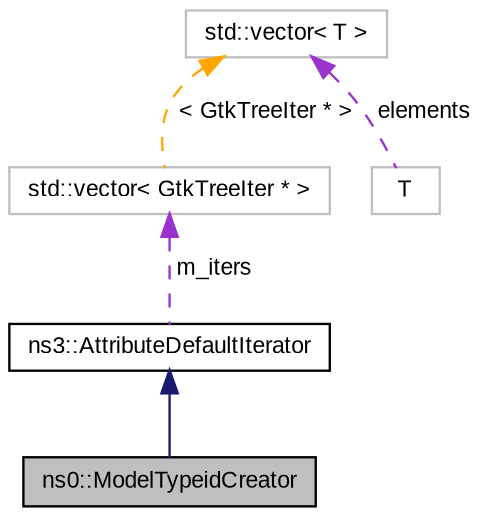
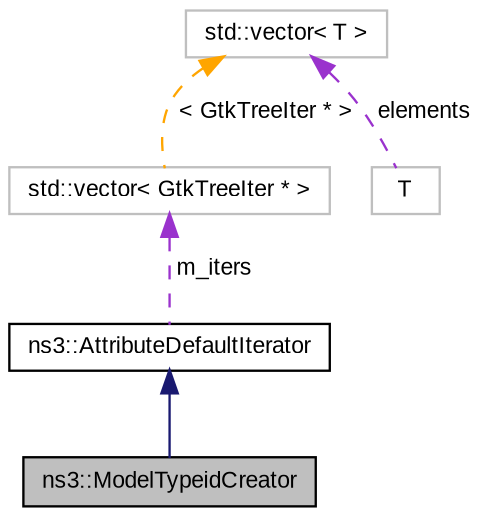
node "ns0::ModelTypeidCreator": label "ns0::ModelTypeidCreator" -> "ns3::ModelTypeidCreator"
